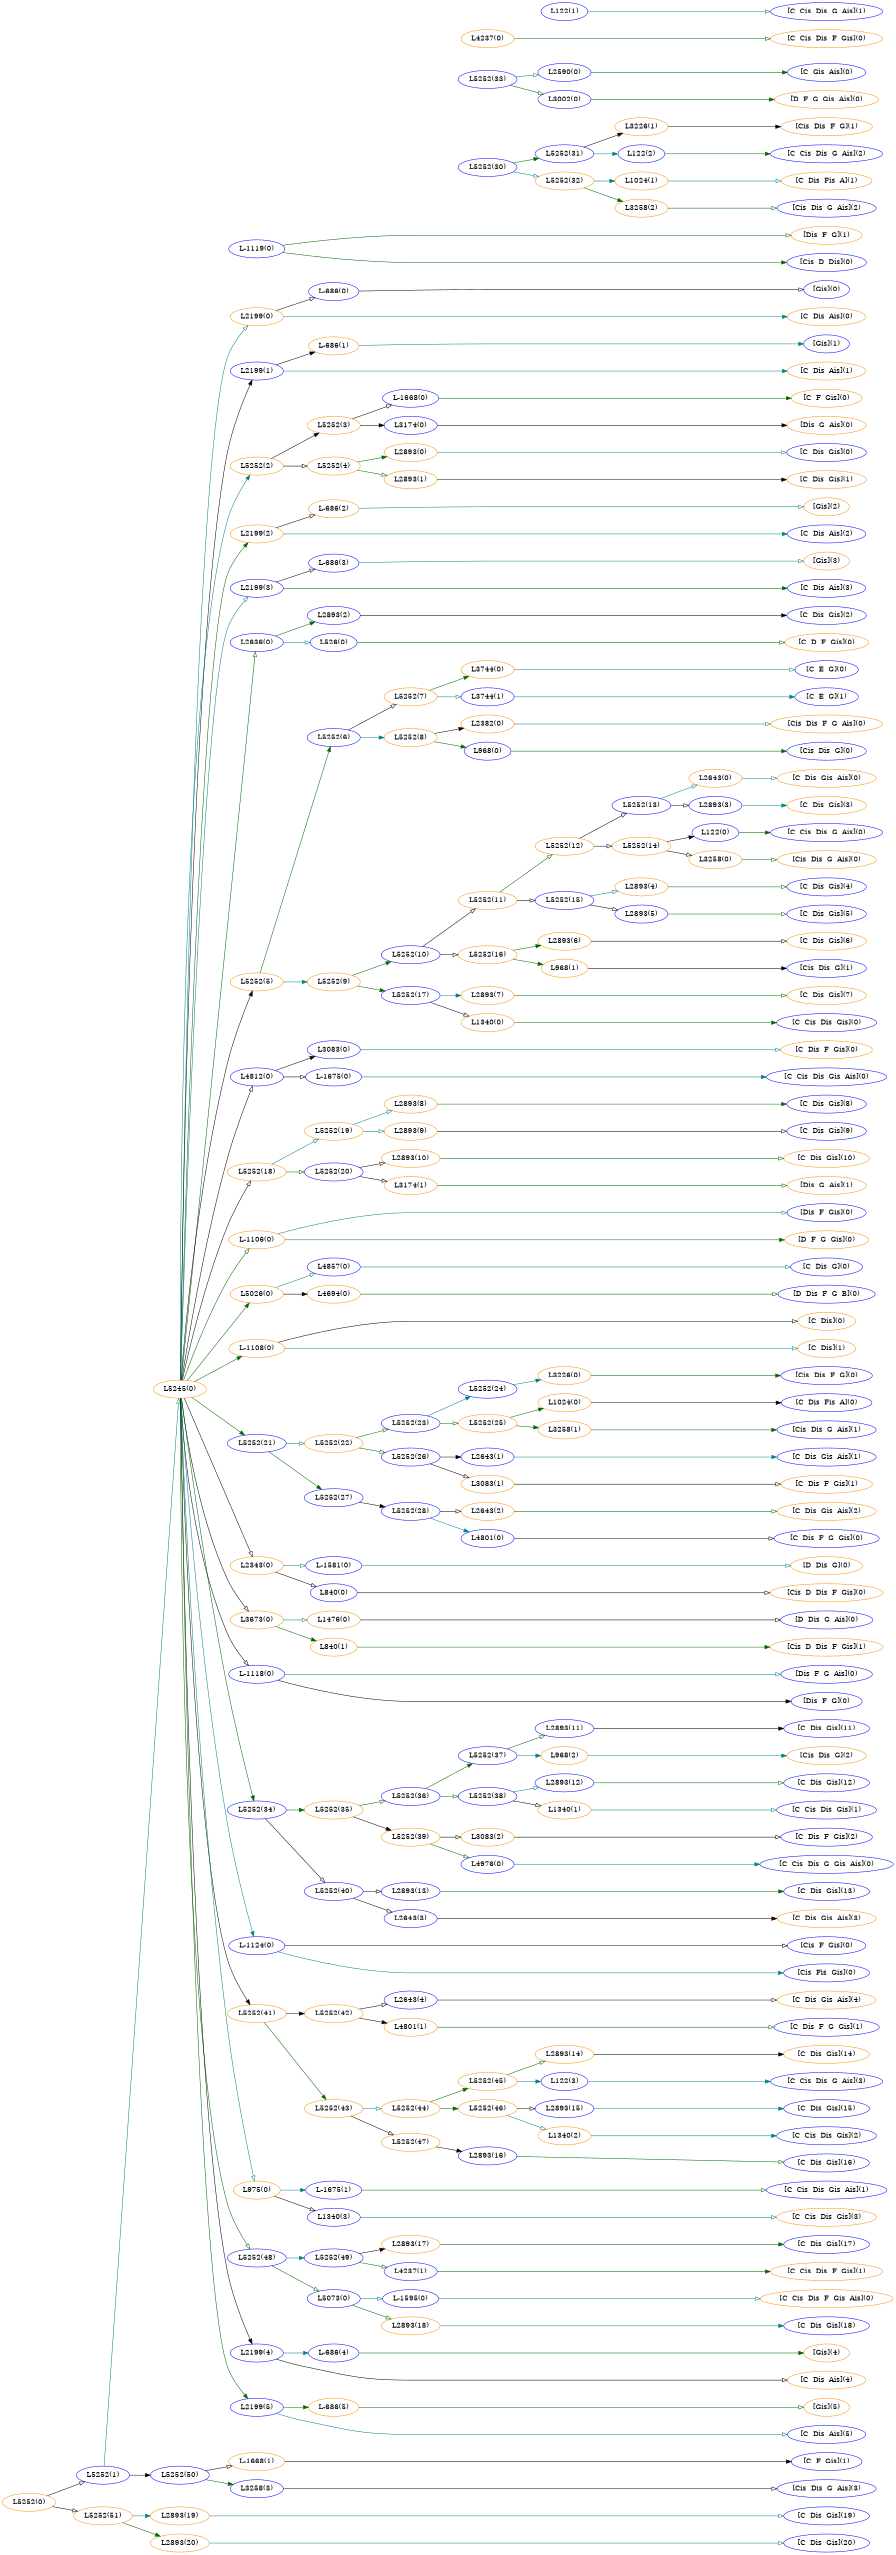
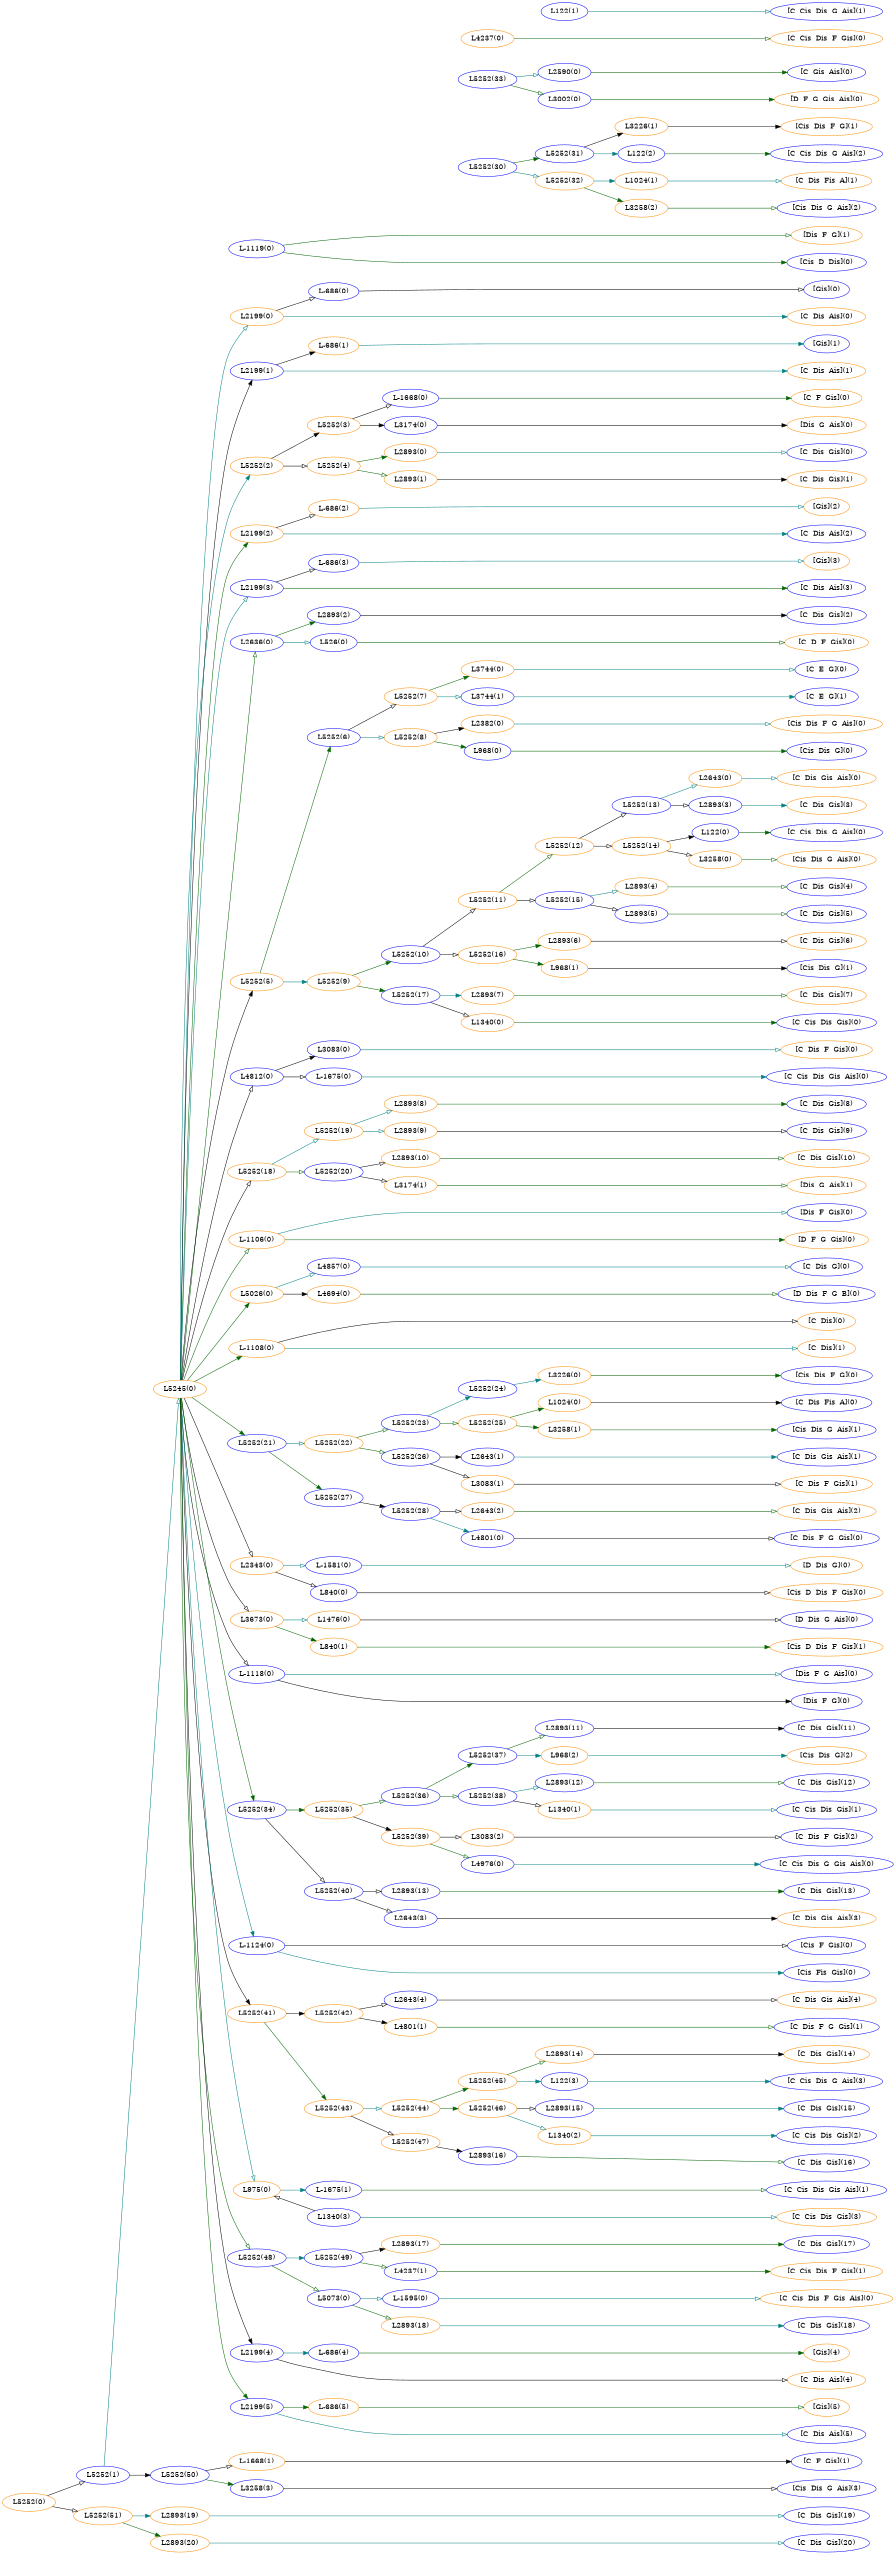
edge "L5252(6)" -> "L5252(8)": arrowhead normal -> onormal
edge "L975(0)" -> "L1340(3)": reversed
